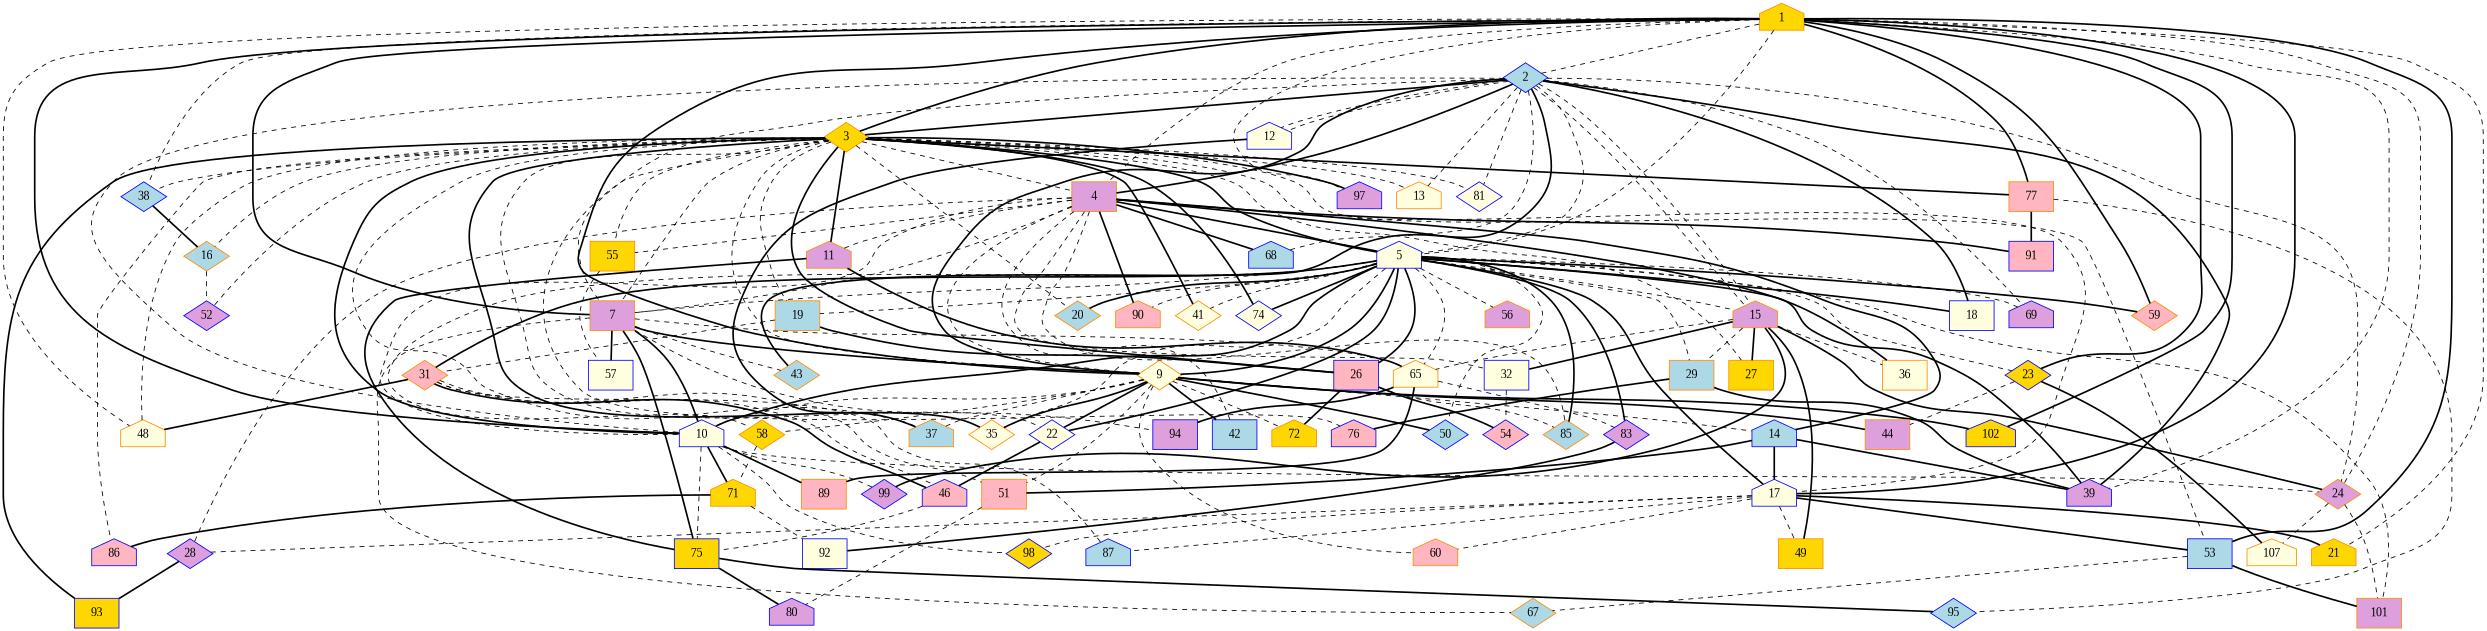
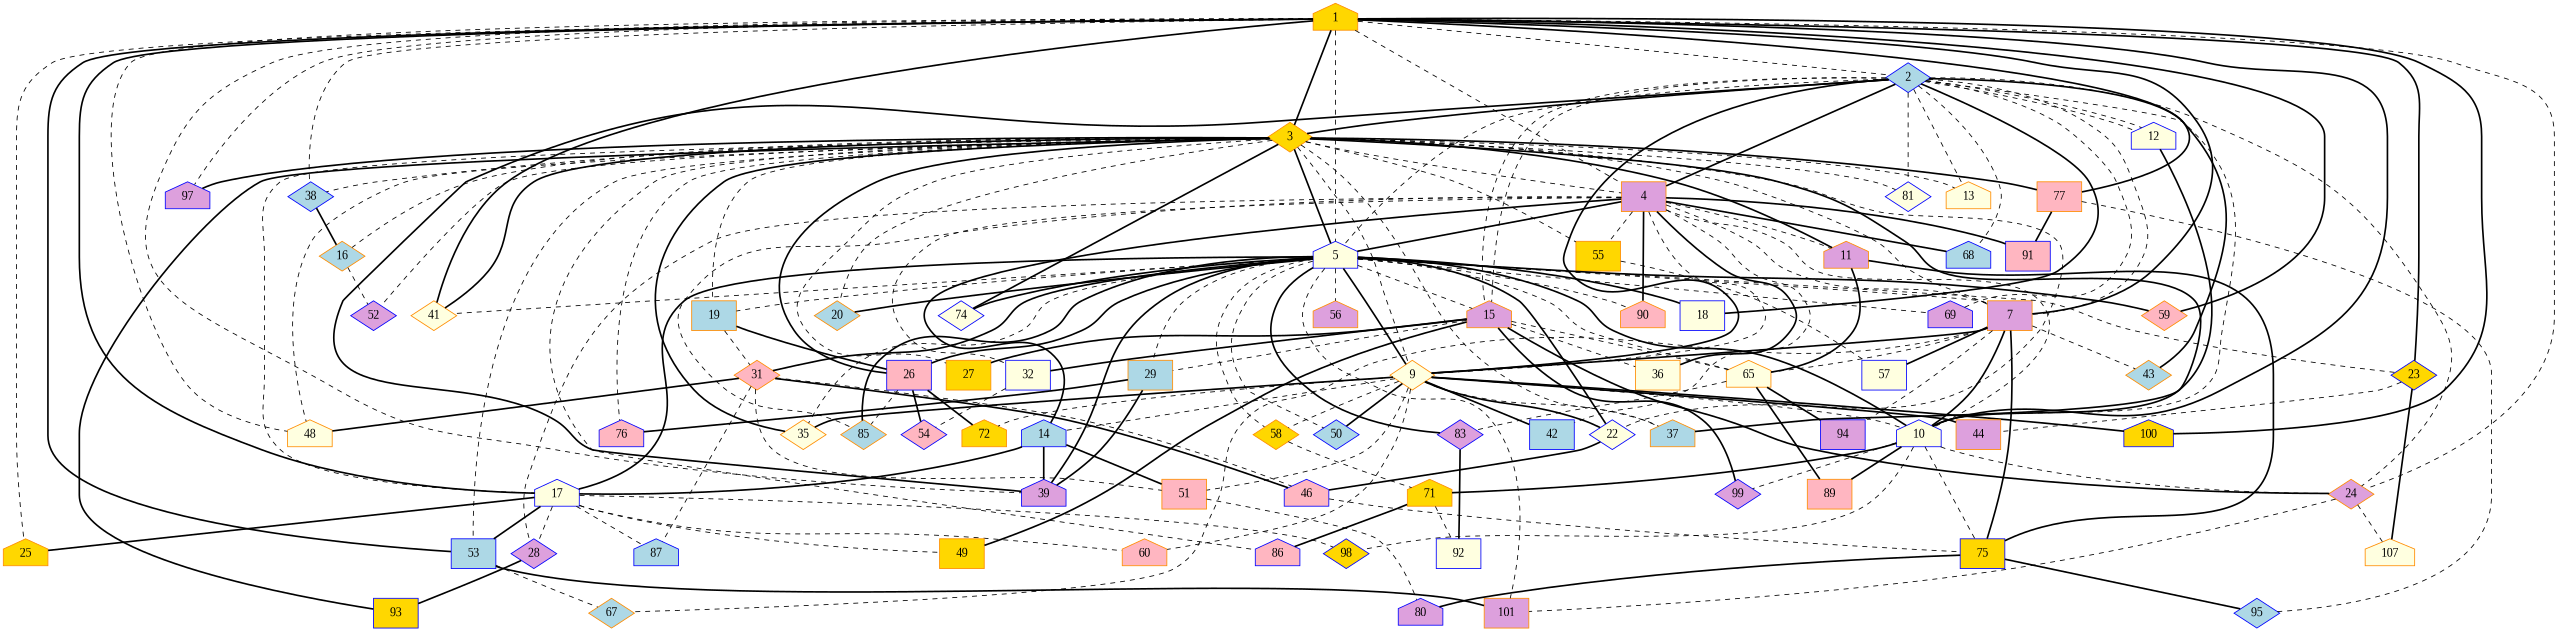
edge "1" -- "9": now "1" -- "41"
node "102": label "102" -> "100"
node "21": label "21" -> "25"
